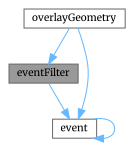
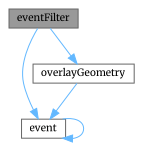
edge "overlayGeometry" -> "eventFilter": reversed
